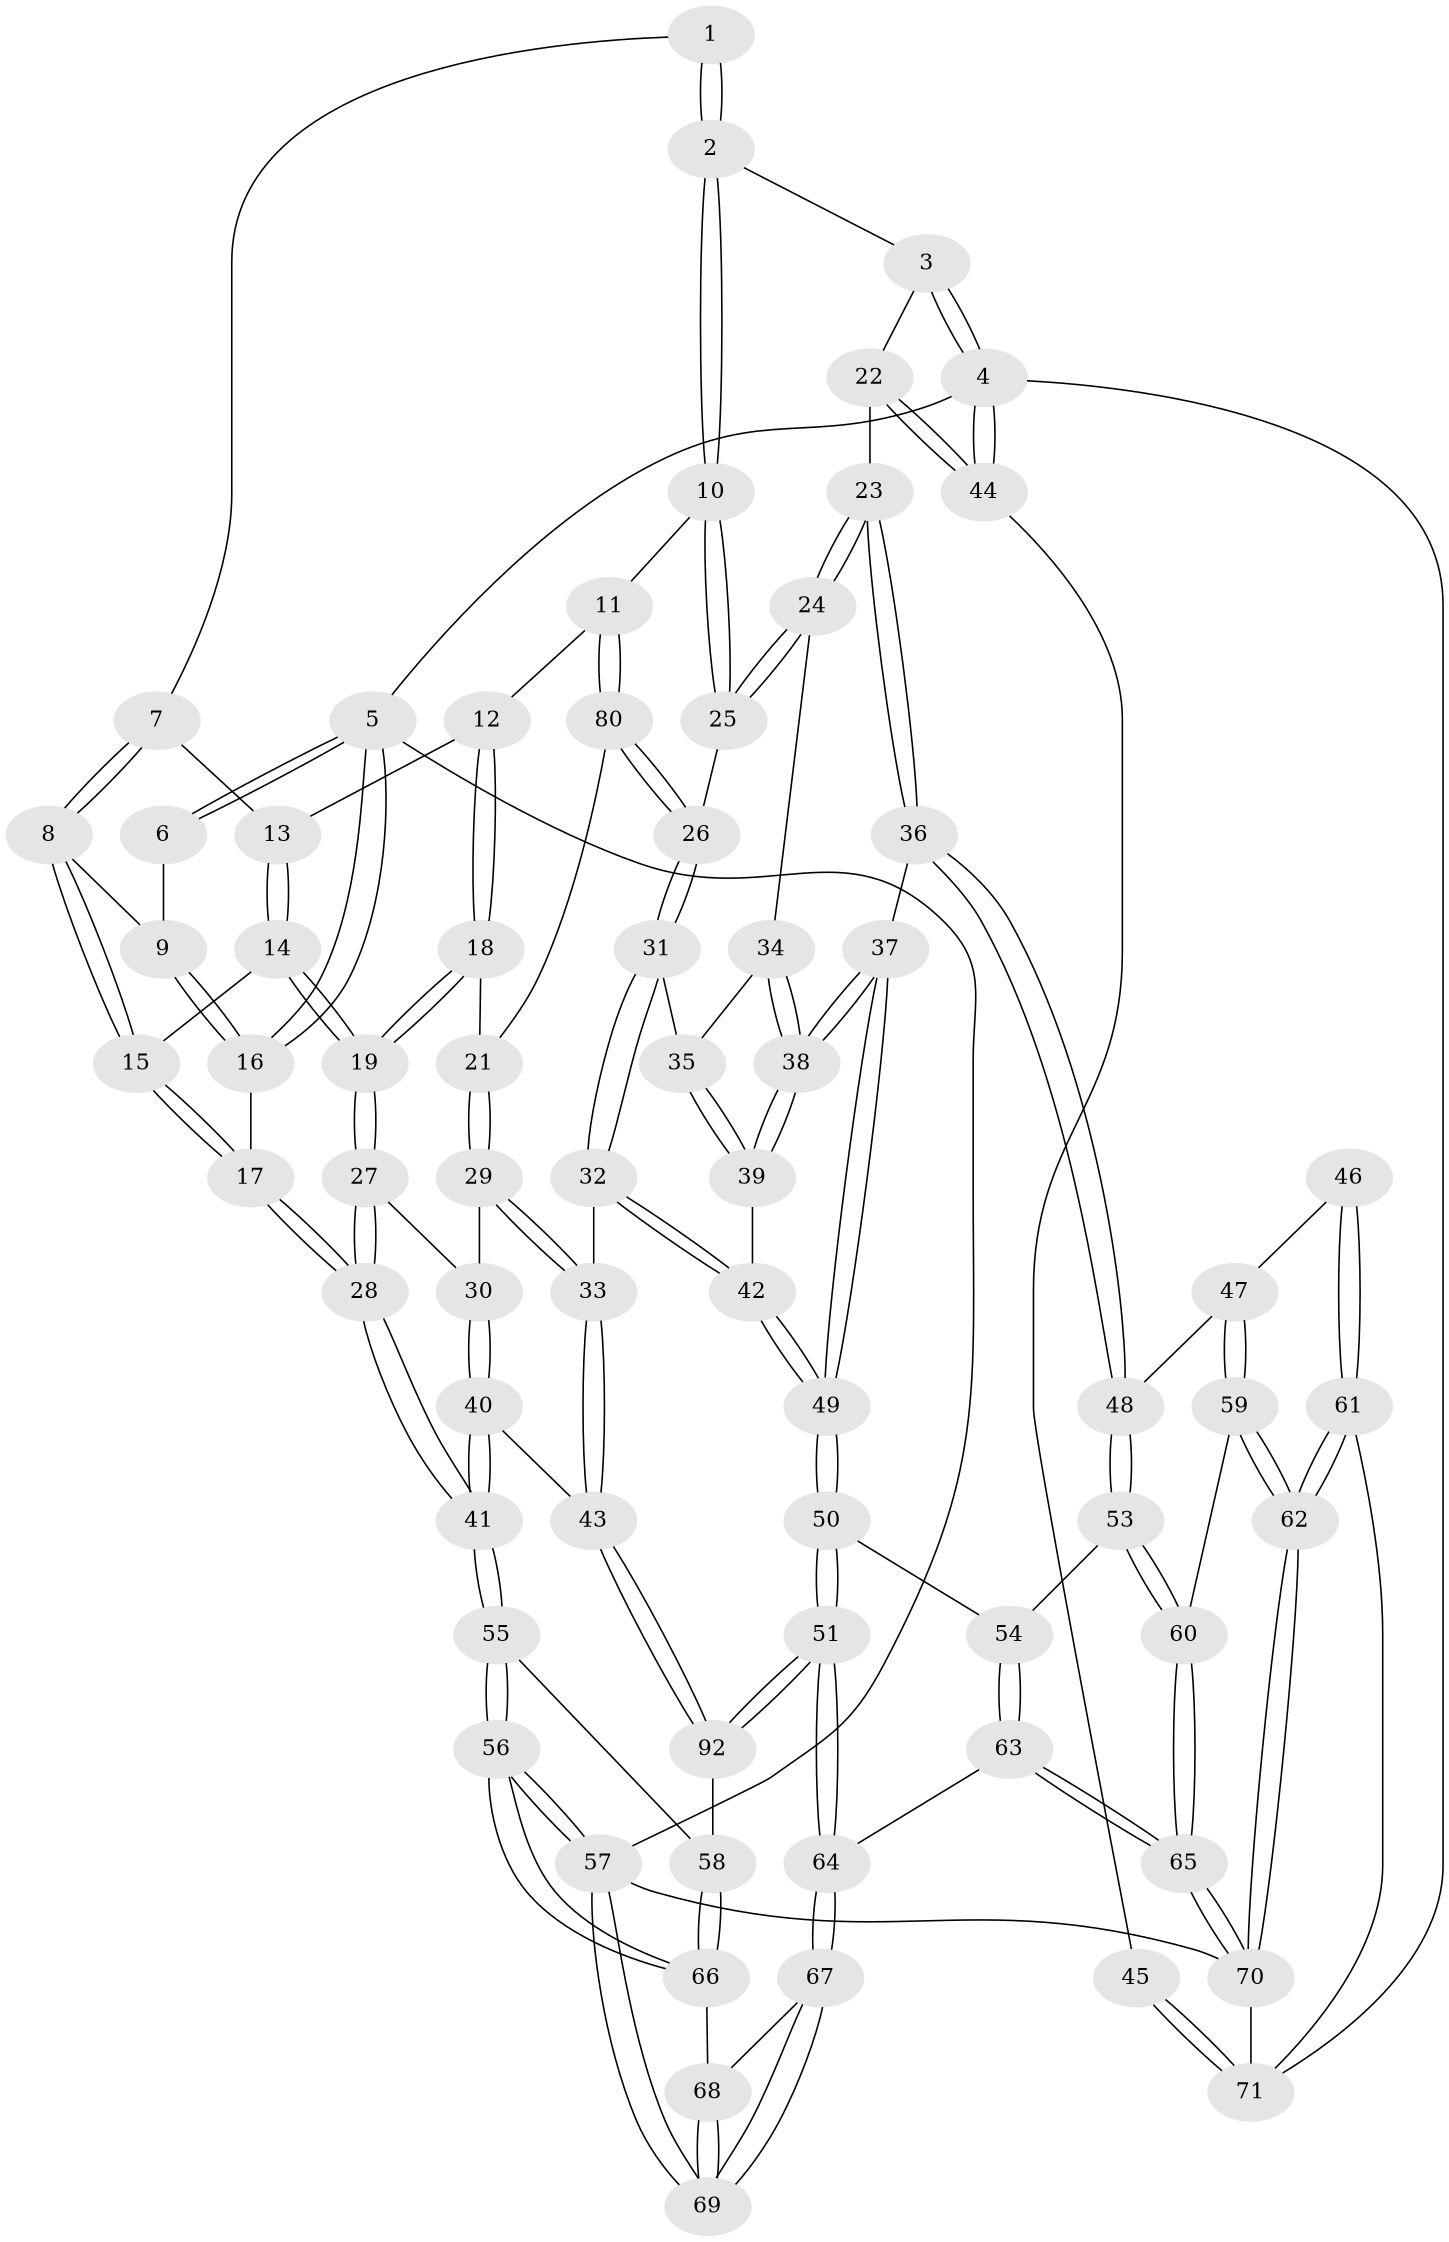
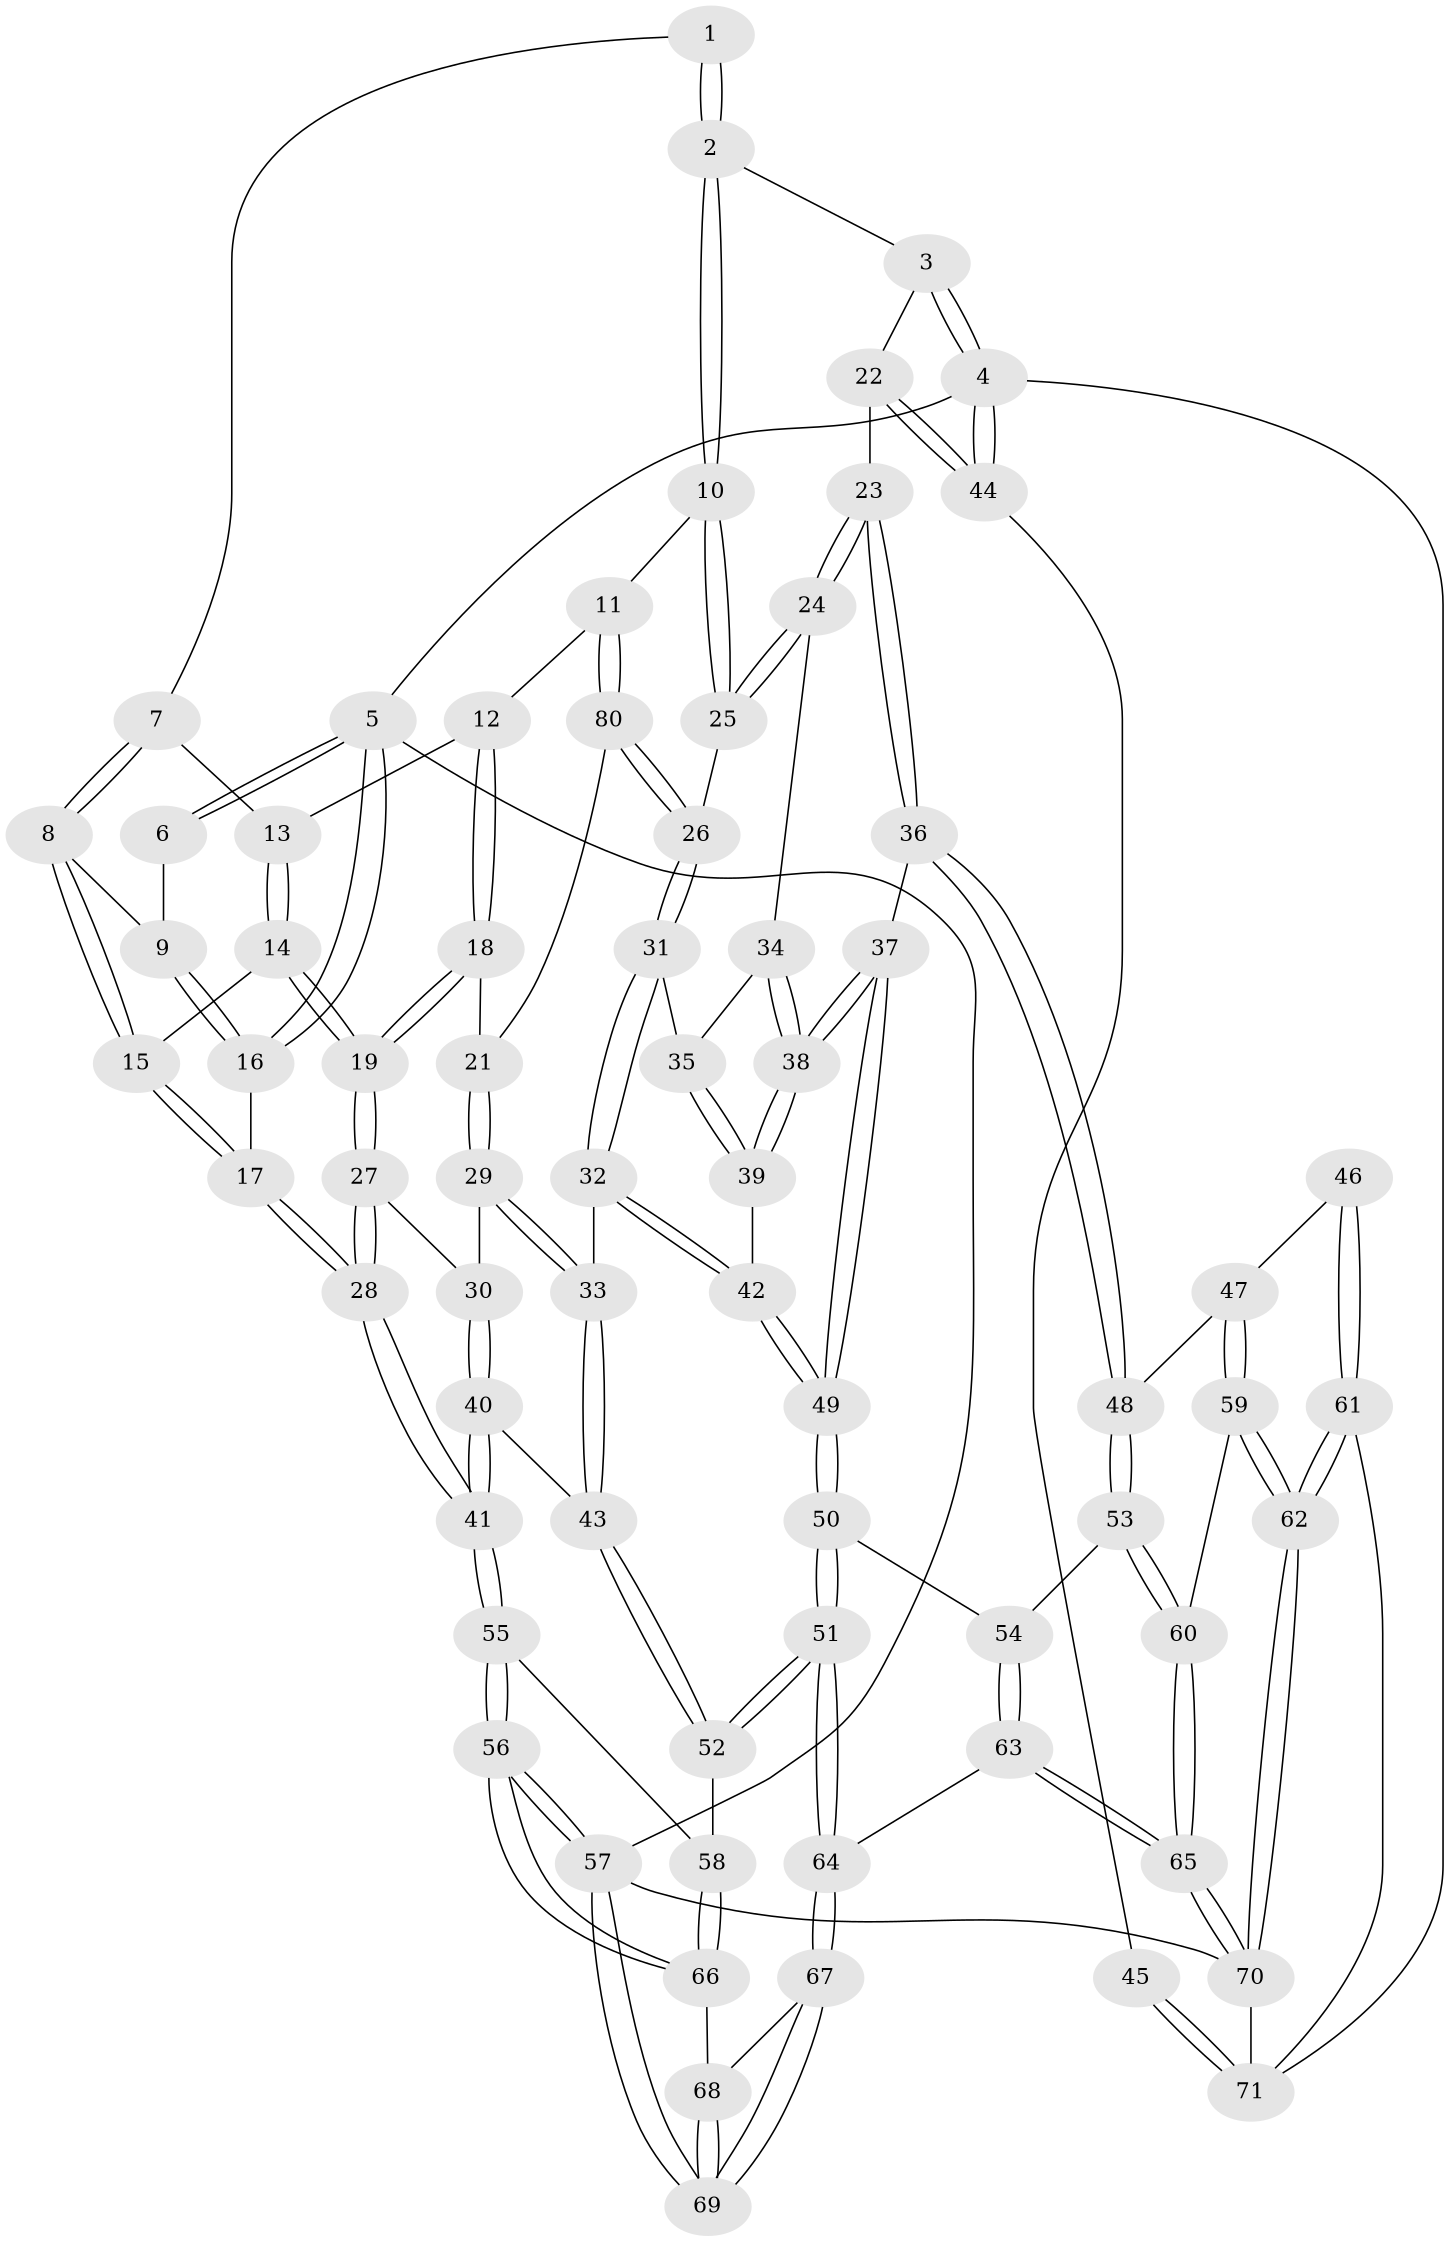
node "92": label "92" -> "52"
